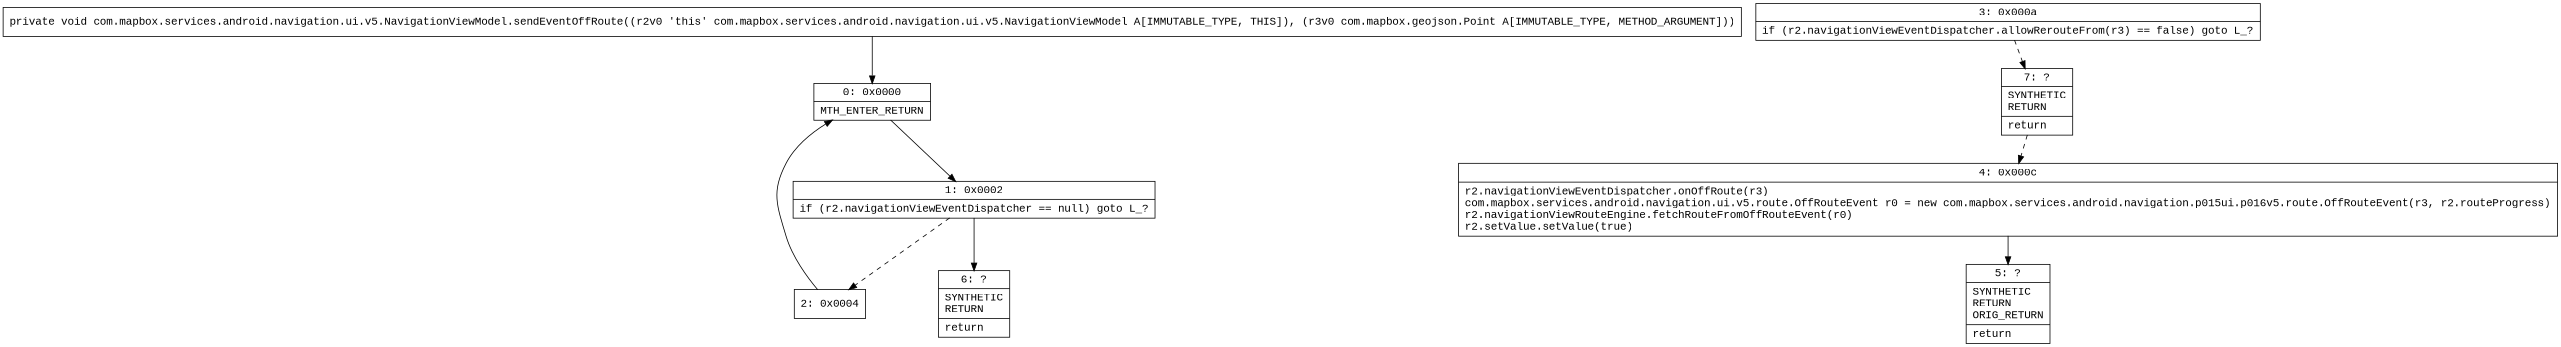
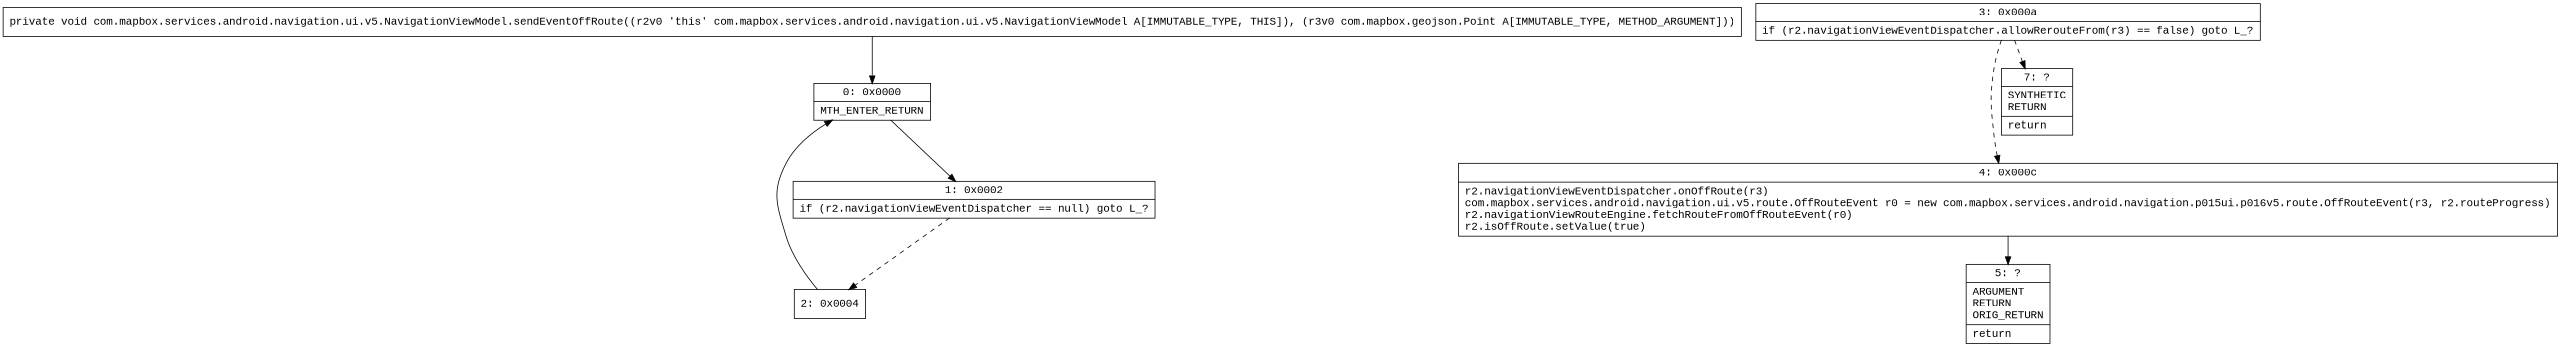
edge "7: ?" -> "4: 0x000c": now "3: 0x000a" -> "4: 0x000c"
node "4: 0x000c": text "r2.setValue.setValue(true)" -> "r2.isOffRoute.setValue(true)"
node "5: ?": text "SYNTHETIC" -> "ARGUMENT"
node "6: ?": removed
